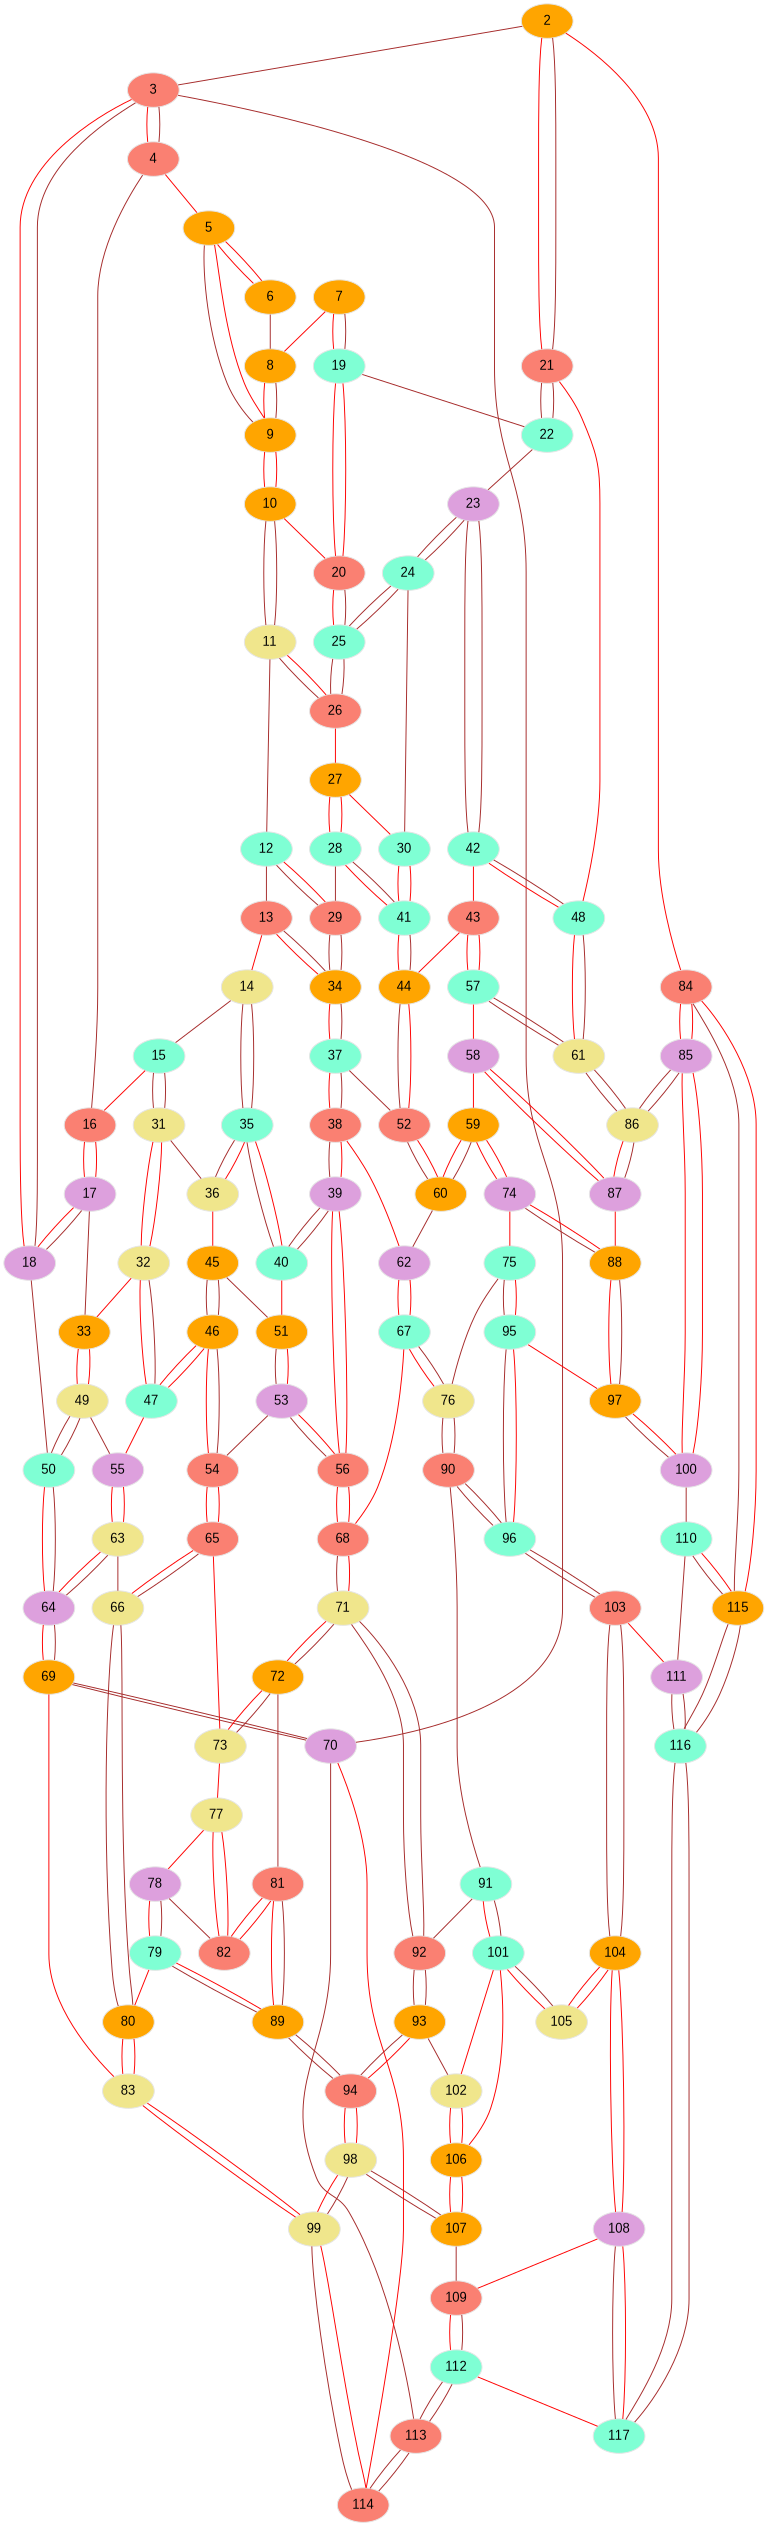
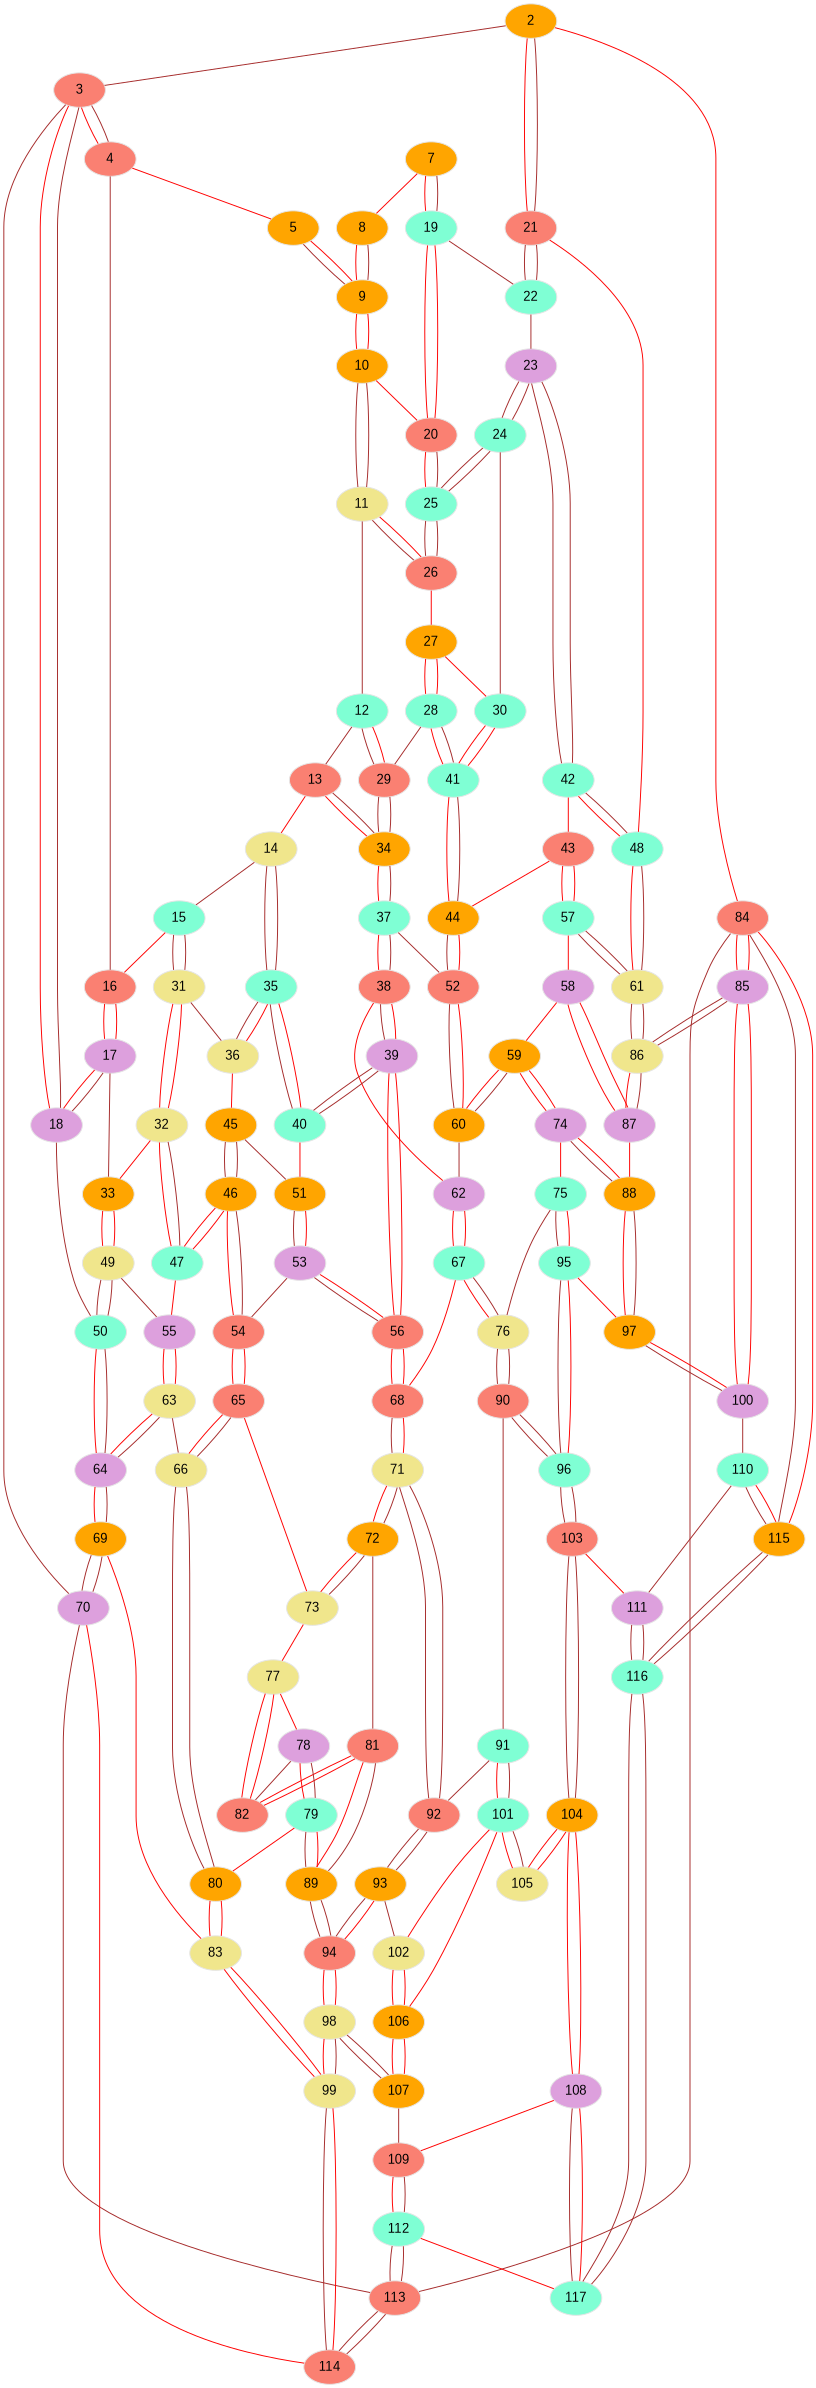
node "6": removed
edge "84" -- "113": added
